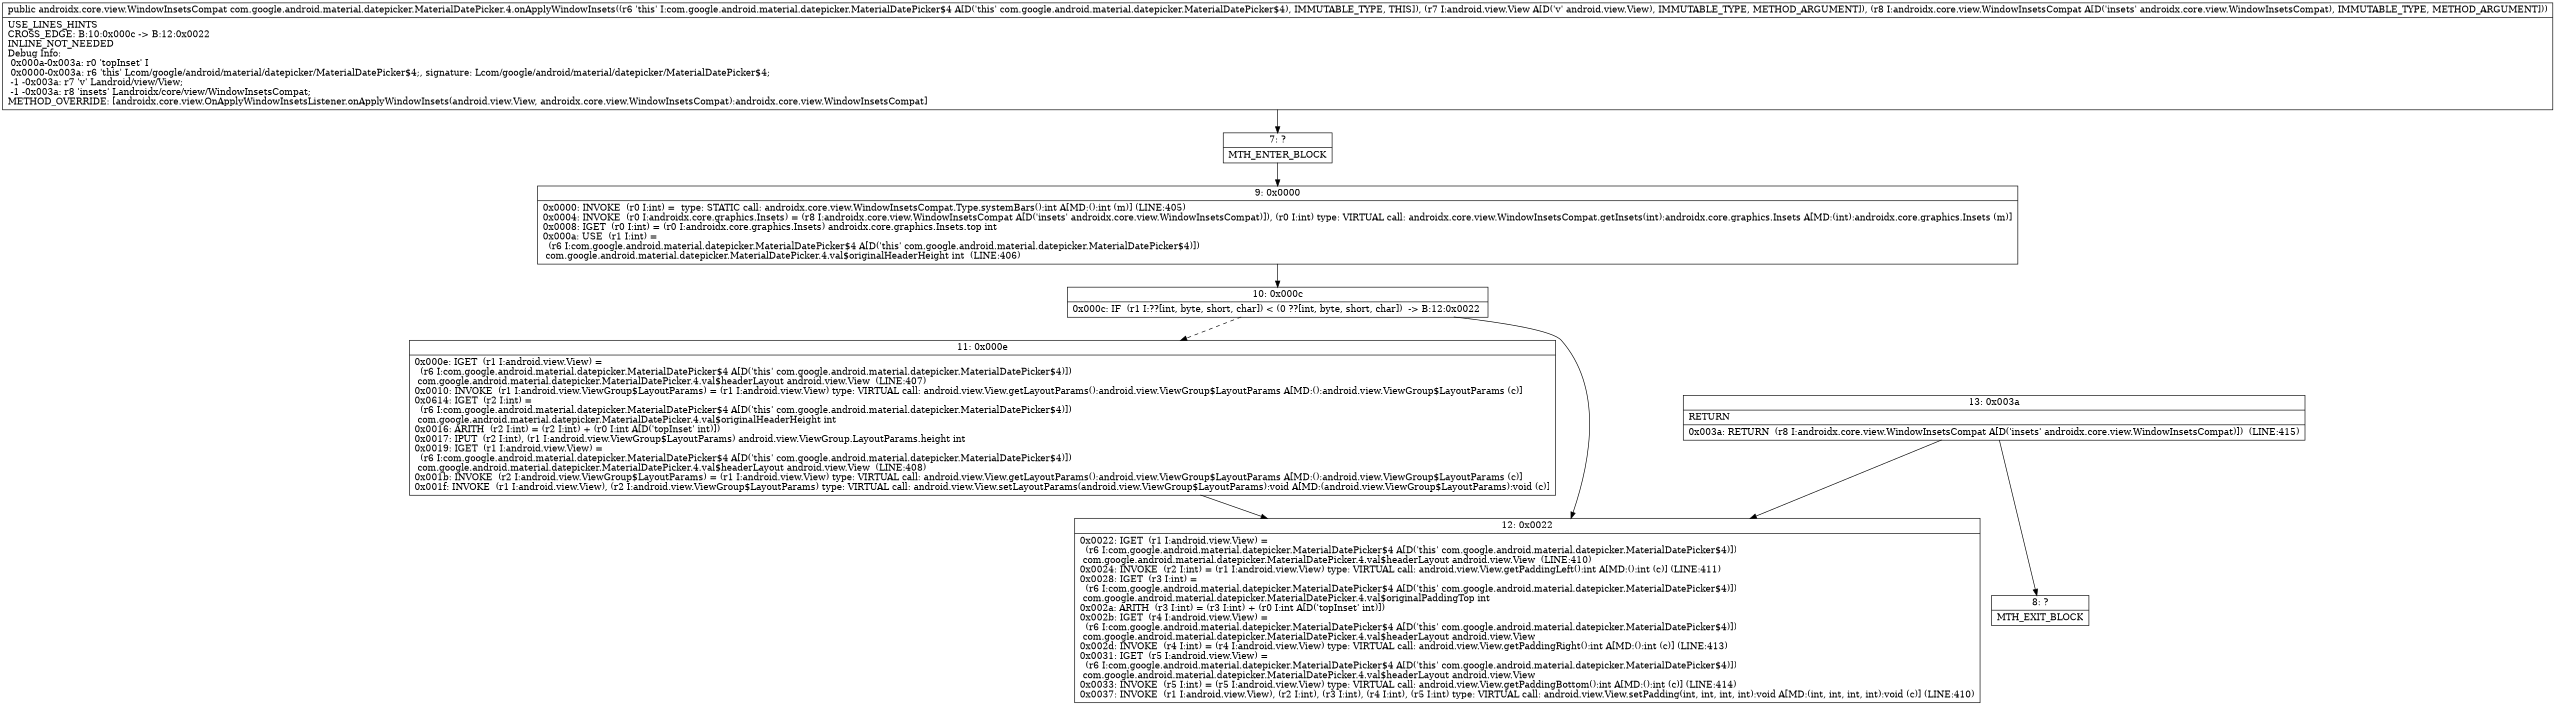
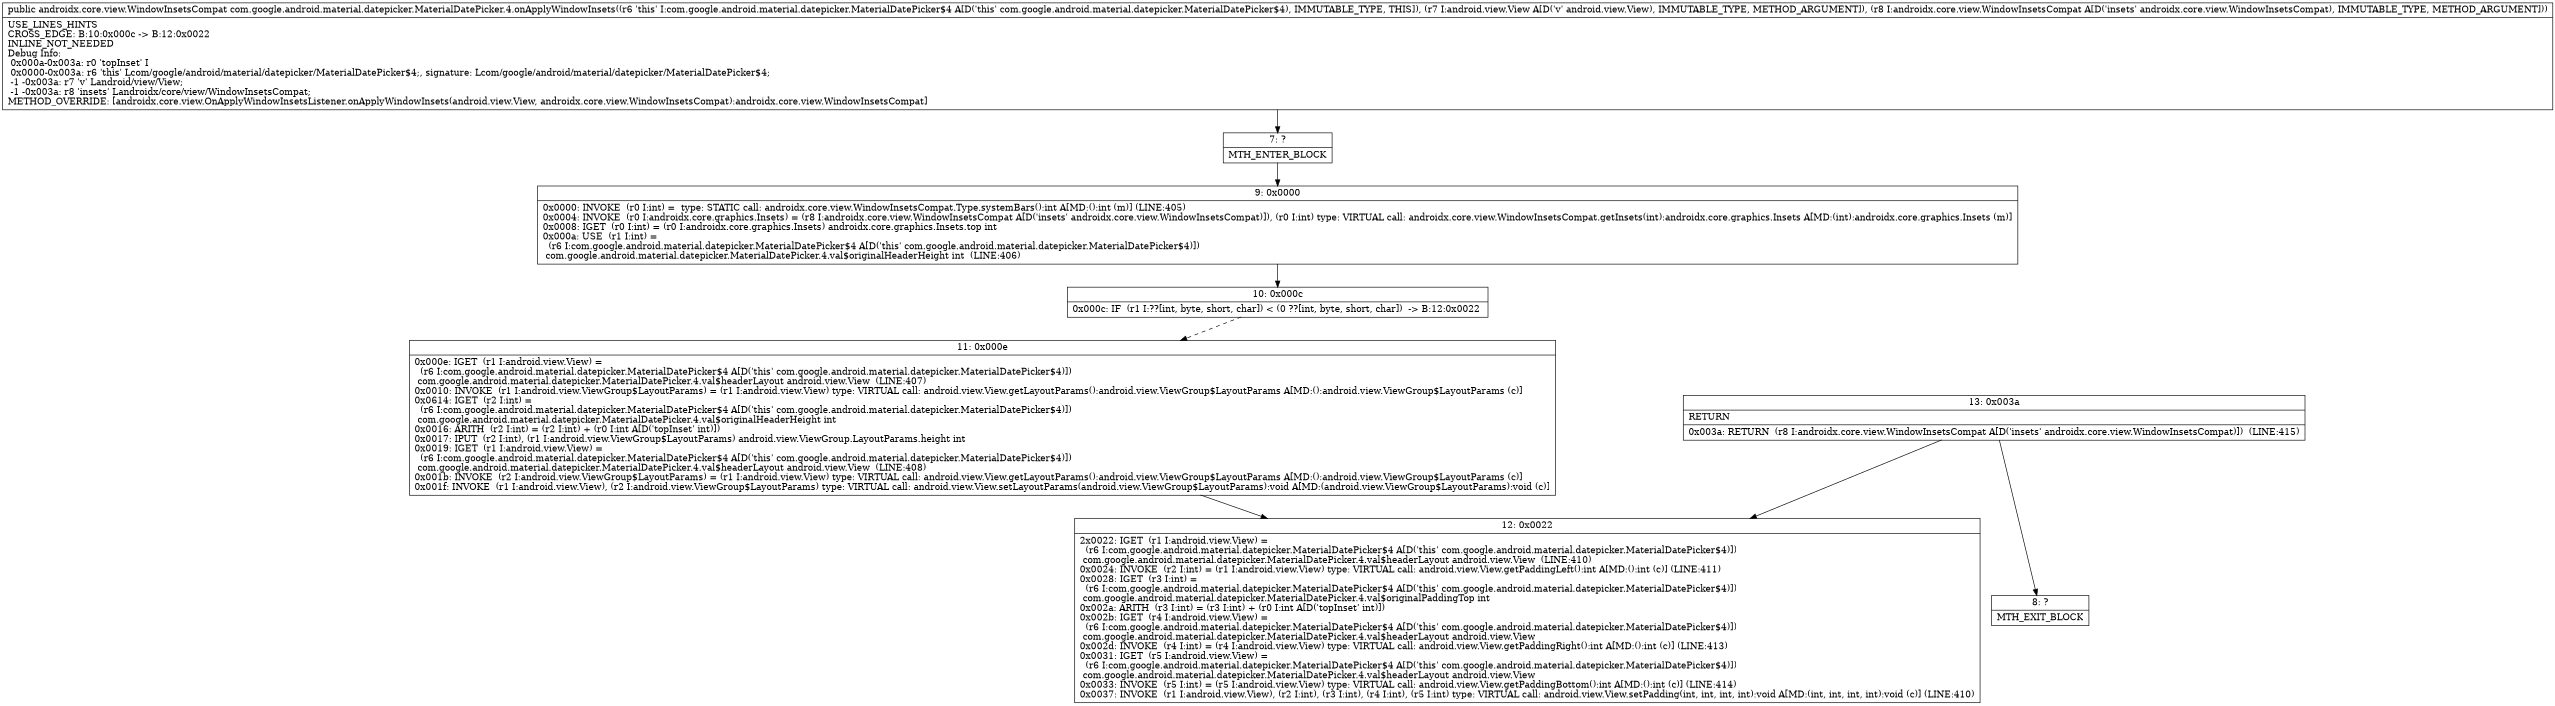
edge "10: 0x000c" -> "12: 0x0022": removed
node "12: 0x0022": text "0x0022: IGET  (r1 I:android.view.View) =" -> "2x0022: IGET  (r1 I:android.view.View) ="
